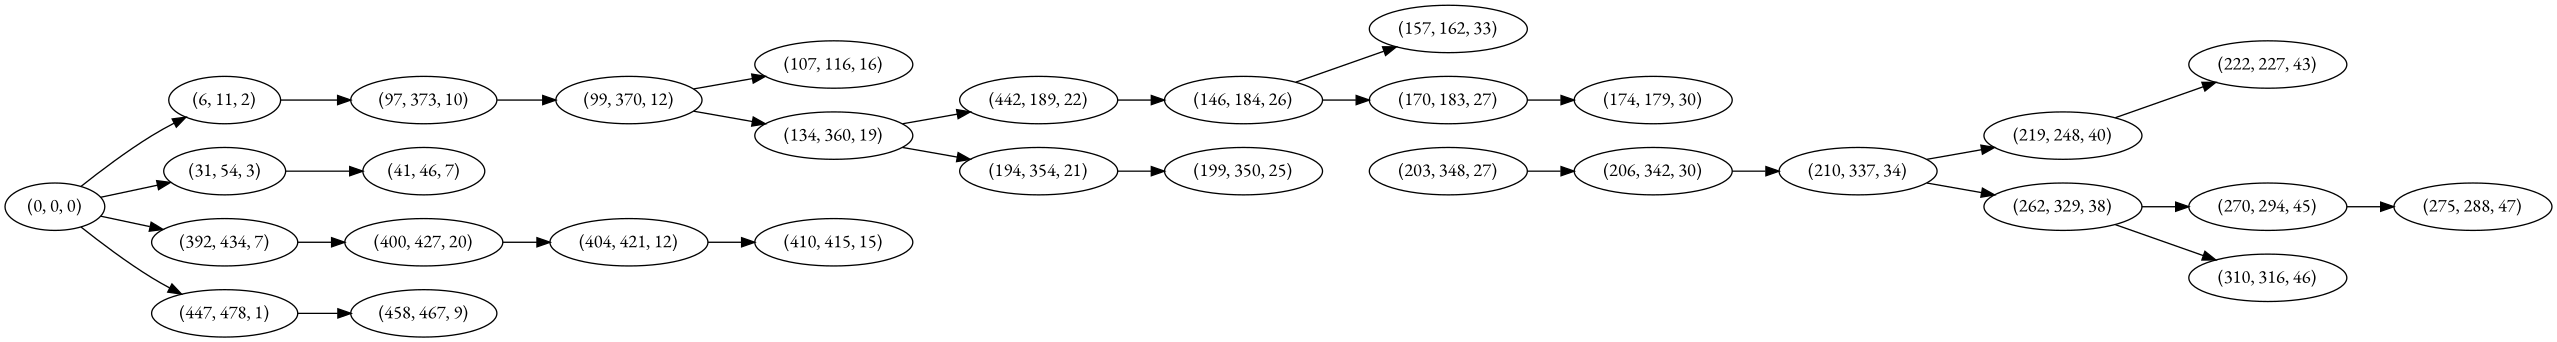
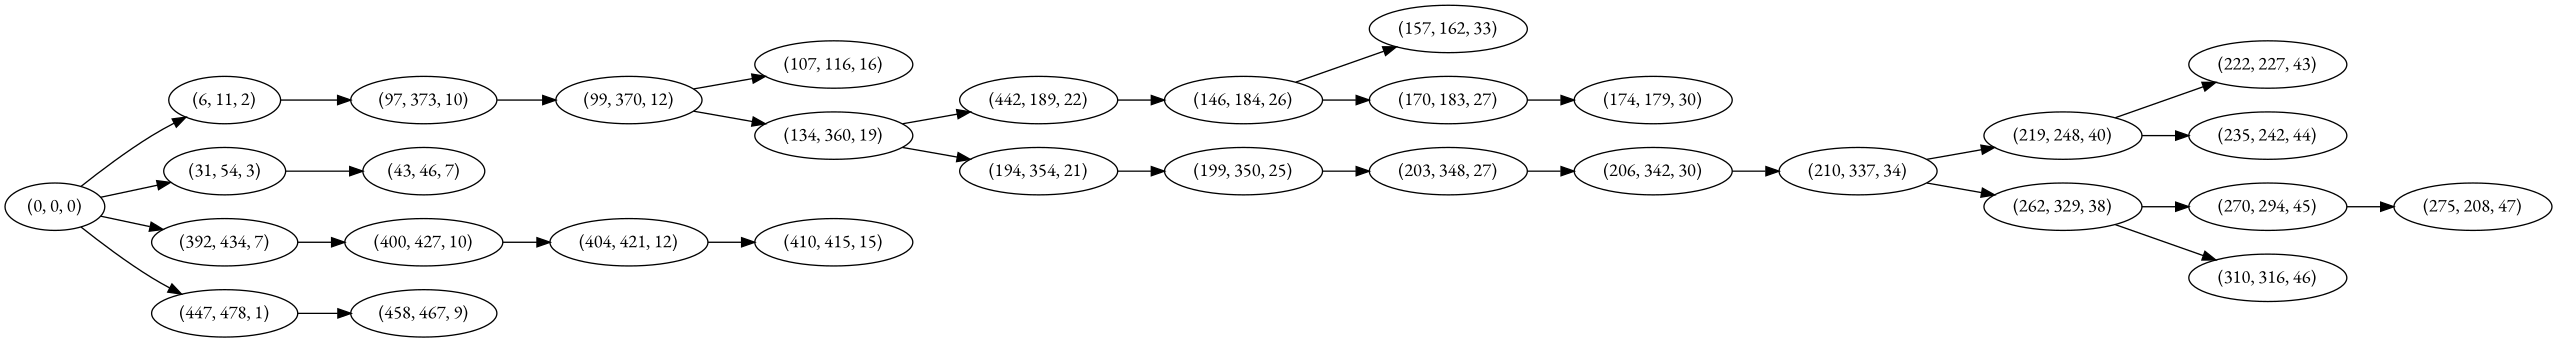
node "(235, 242, 44)": added
node "(41, 46, 7)": label "(41, 46, 7)" -> "(43, 46, 7)"
edge "(199, 350, 25)" -> "(203, 348, 27)": added
node "(275, 288, 47)": label "(275, 288, 47)" -> "(275, 208, 47)"
node "(400, 427, 20)": label "(400, 427, 20)" -> "(400, 427, 10)"
